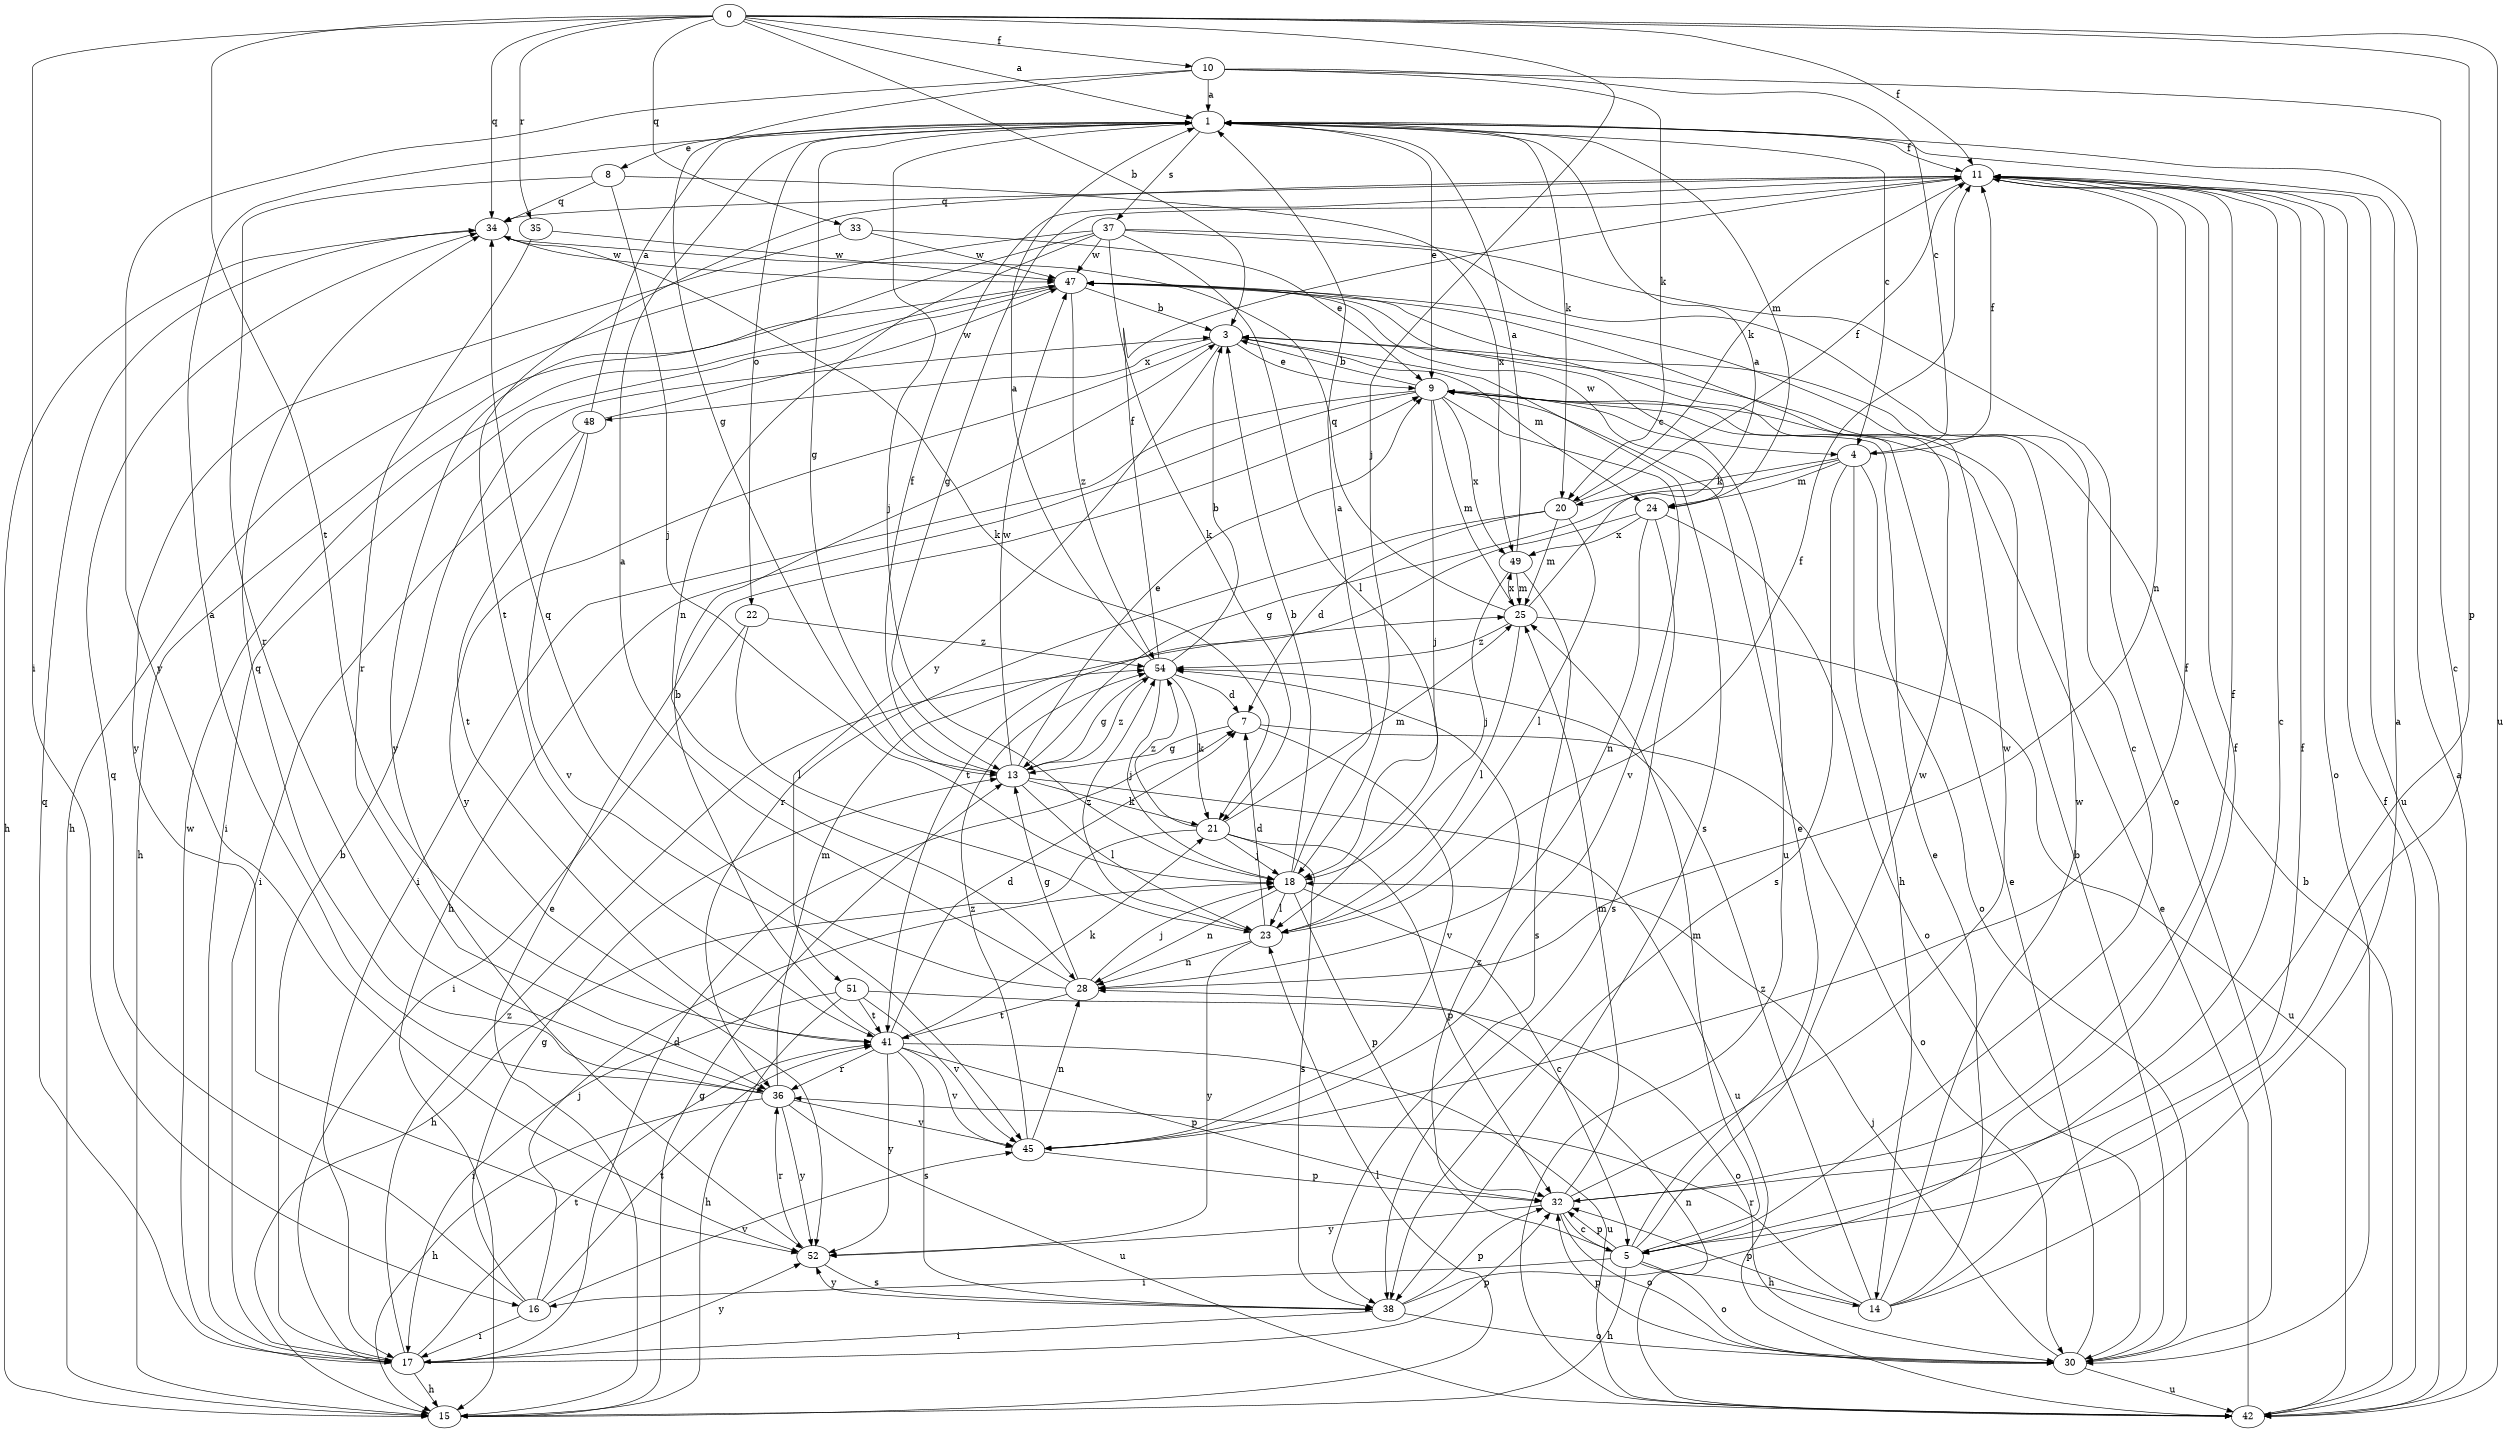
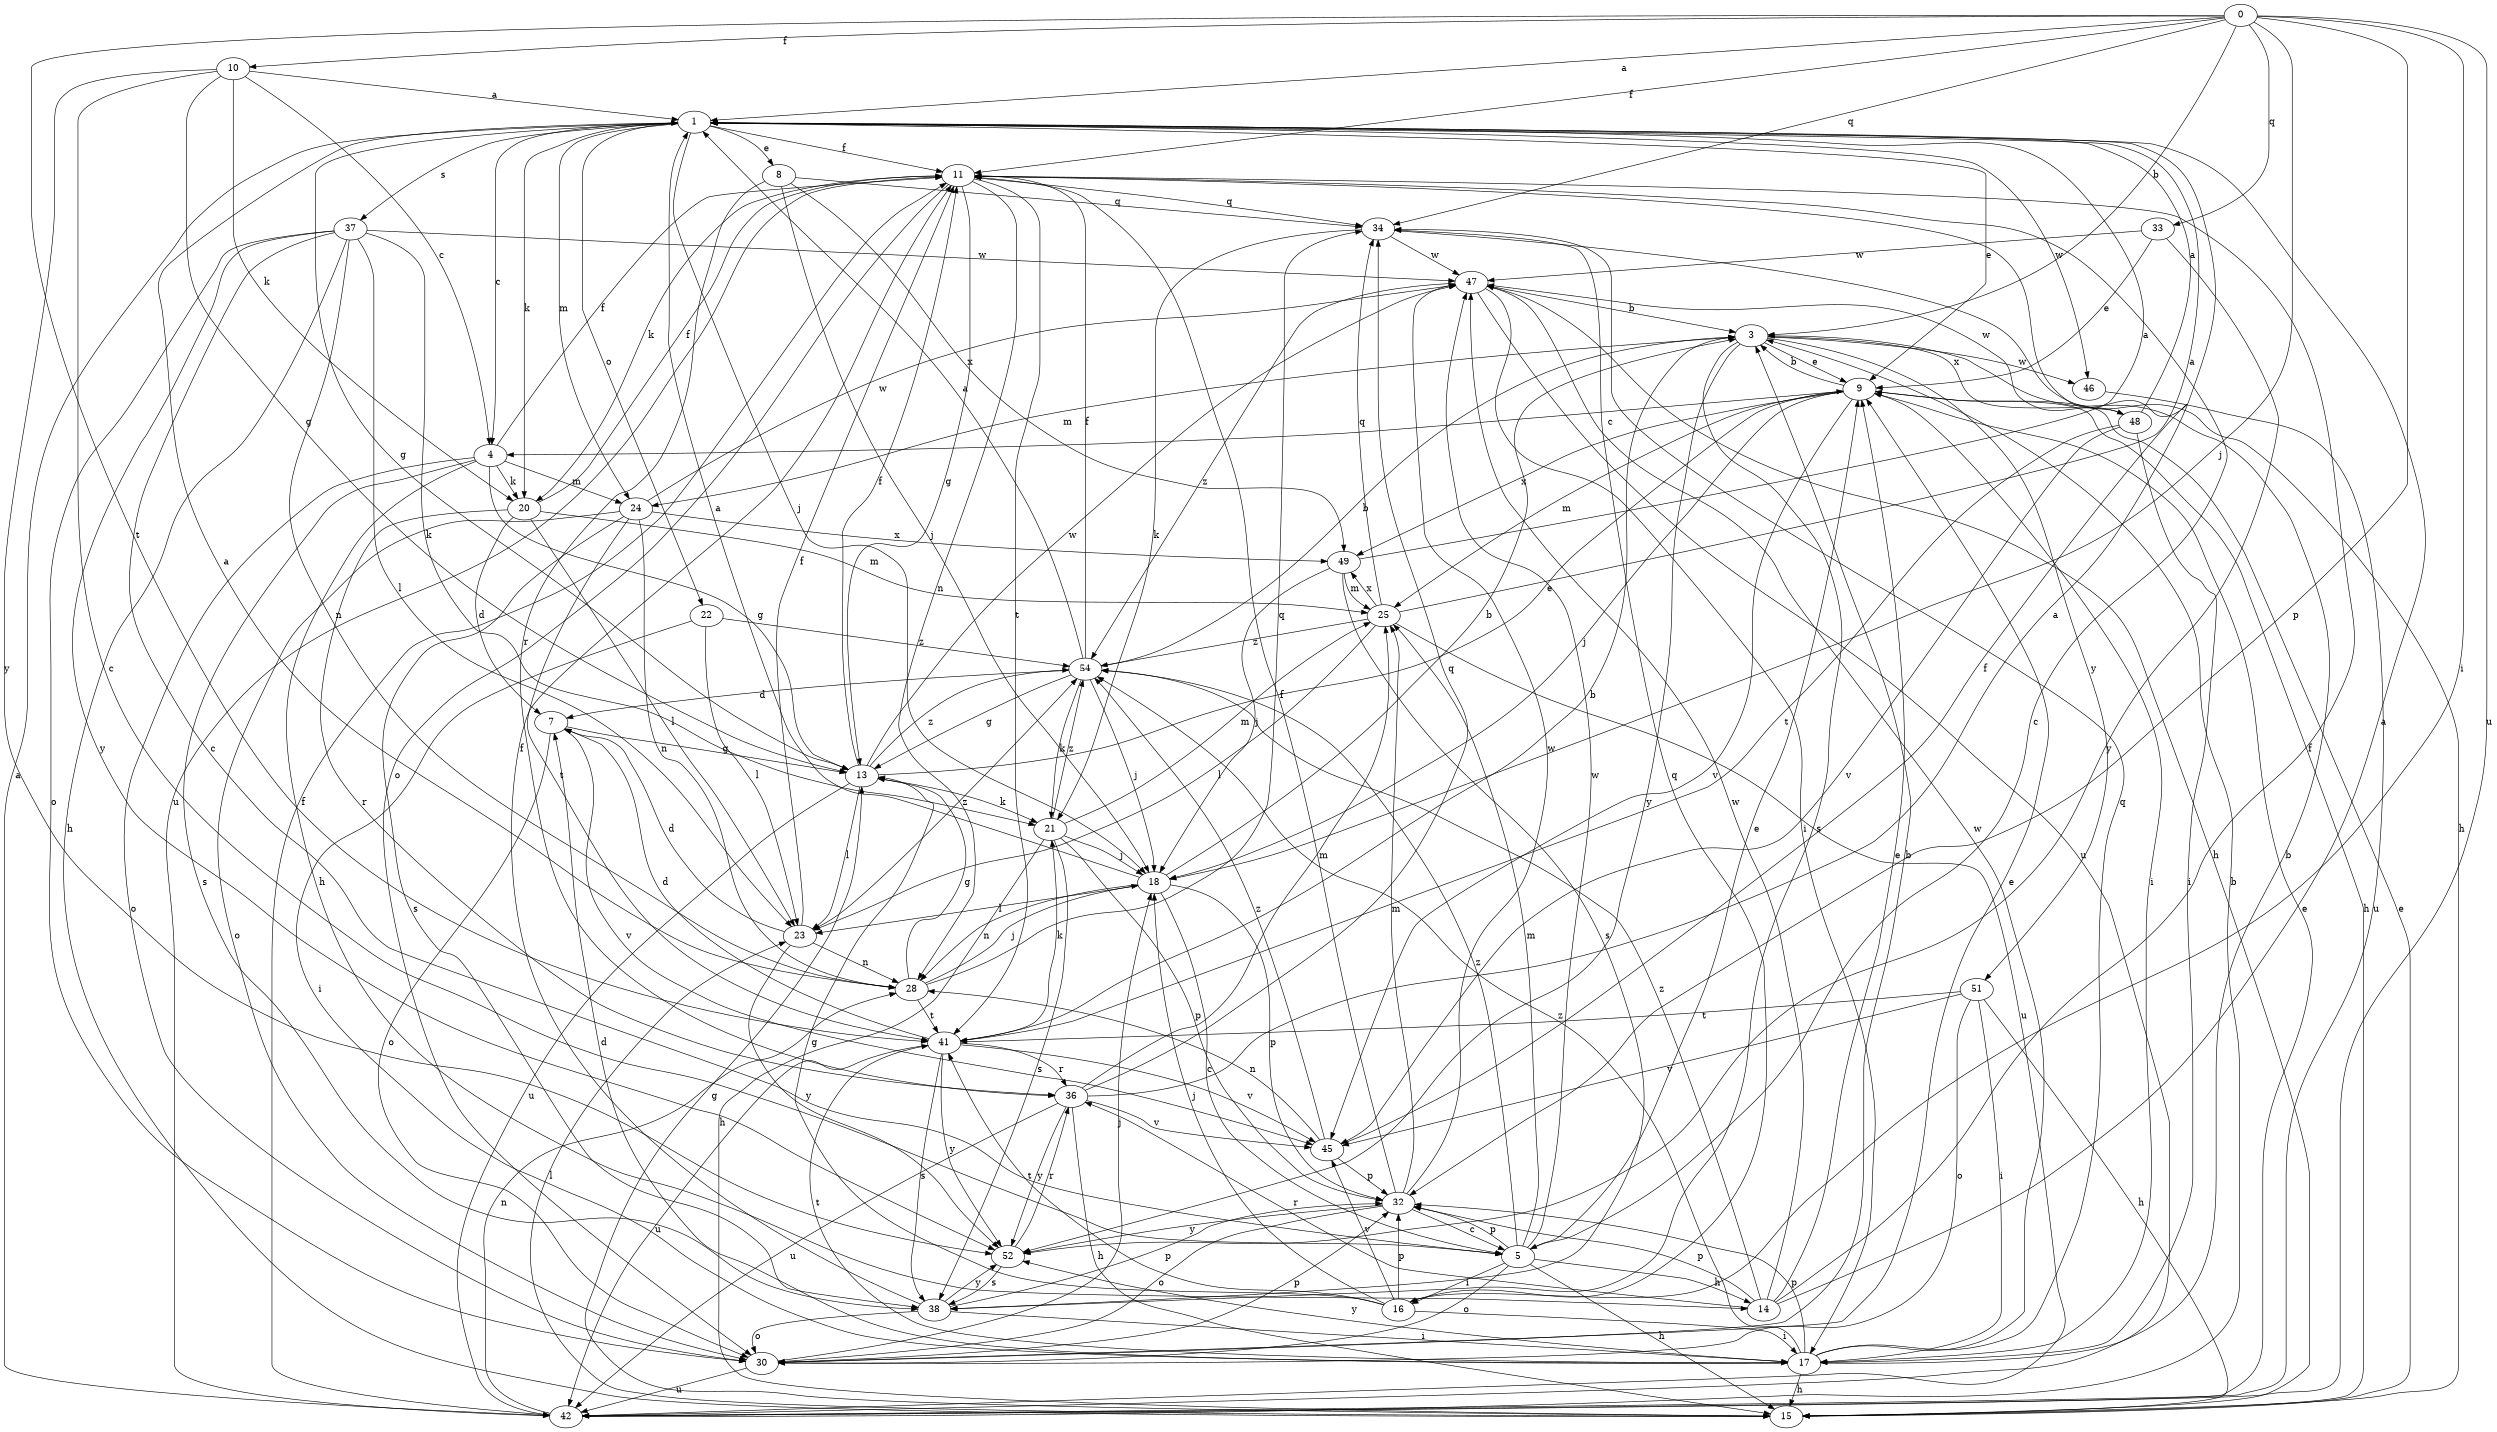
node "35": removed
node "46": added
edge "41" -> "32": now "16" -> "32"
